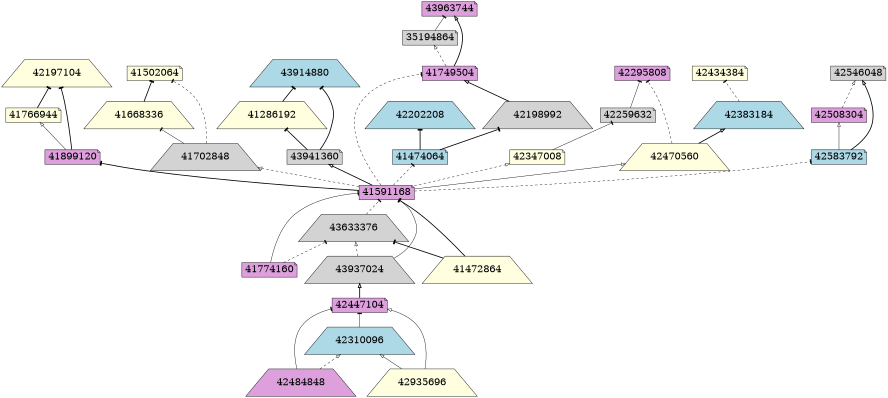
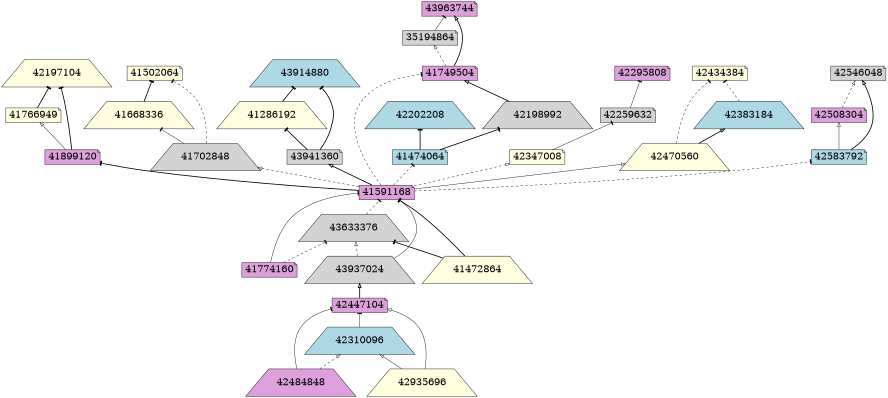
edge "42470560" -> "42295808": now "42470560" -> "42434384"
node "41766944": label "41766944" -> "41766949"
